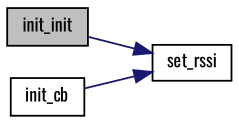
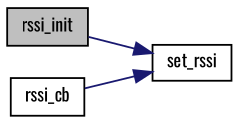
node "init_init": label "init_init" -> "rssi_init"
node "init_cb": label "init_cb" -> "rssi_cb"
